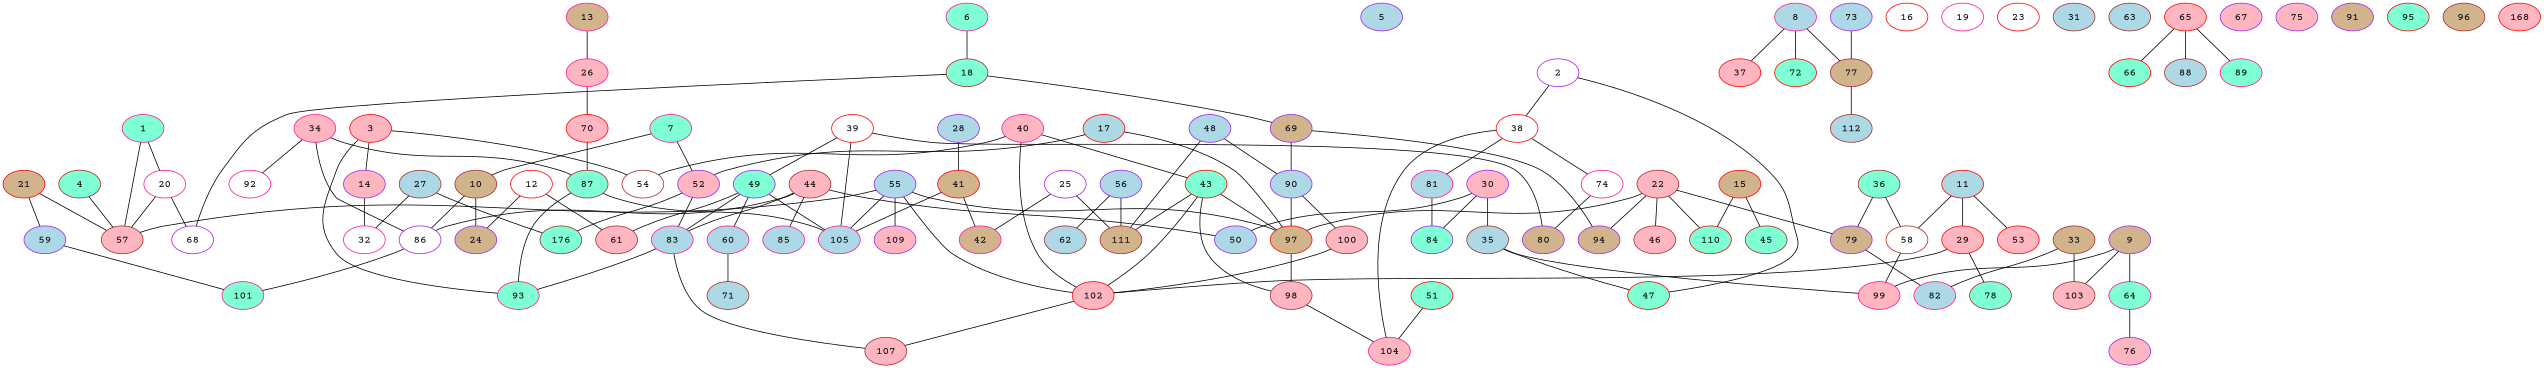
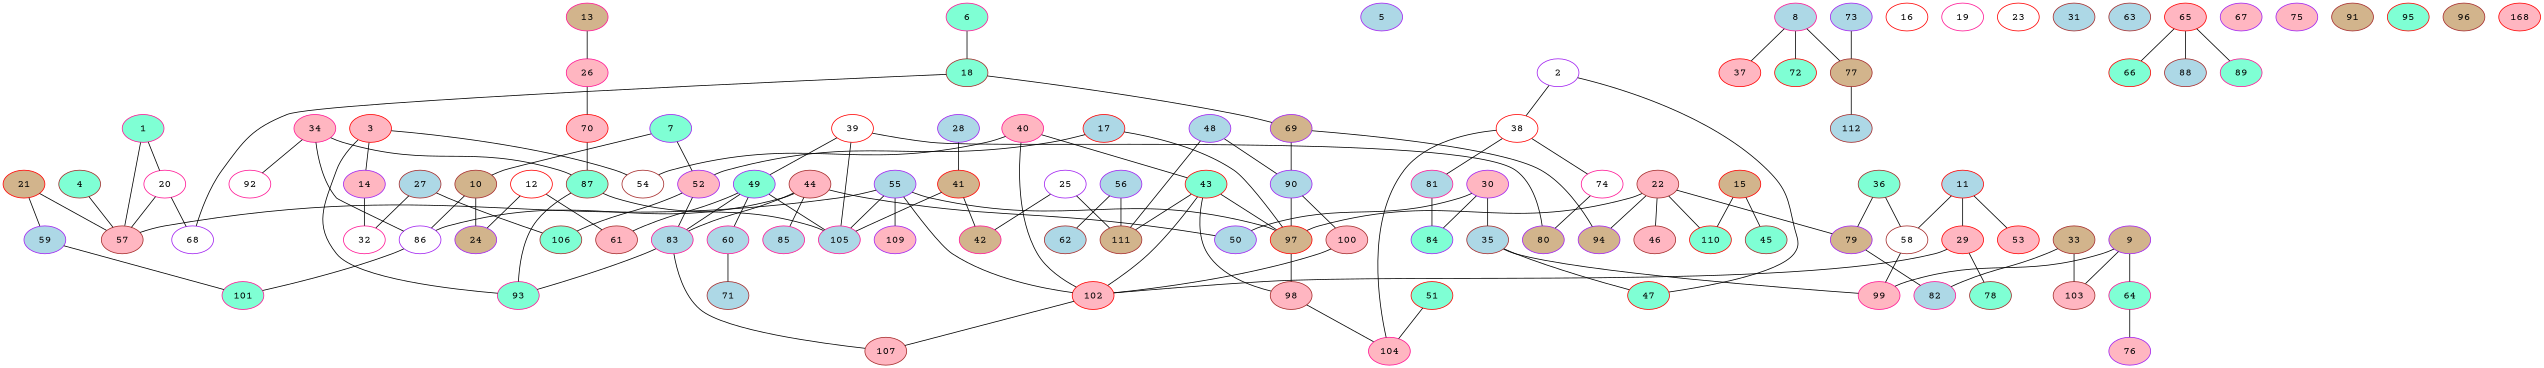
node "91": color purple -> brown
node "7": color deeppink -> purple
node "176": label "176" -> "106"
